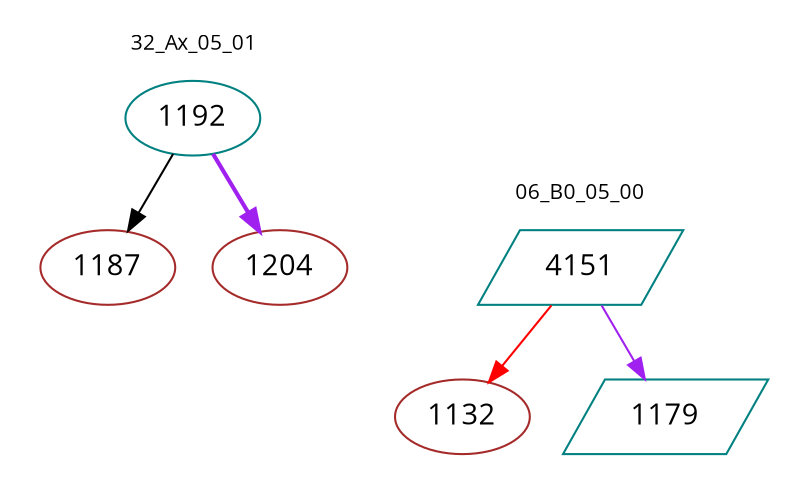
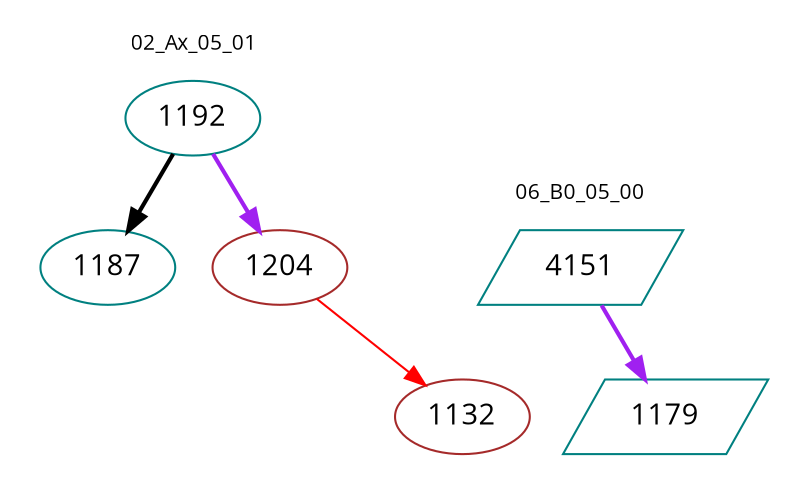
cluster "32_Ax_05_01": label "32_Ax_05_01" -> "02_Ax_05_01"
edge "1192" -> "1187": style solid -> bold
node "1187": color brown -> teal
edge "4151" -> "1179": style solid -> bold
edge "4151" -> "1132": now "1204" -> "1132"
